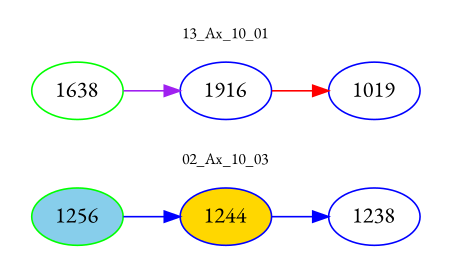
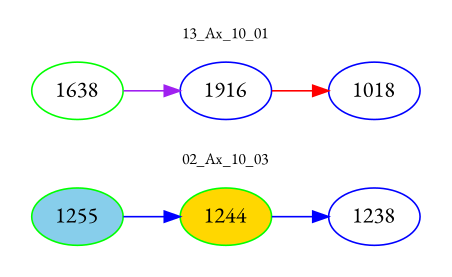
node "1019": label "1019" -> "1018"
node "1256": label "1256" -> "1255"
node "1244": color blue -> green
